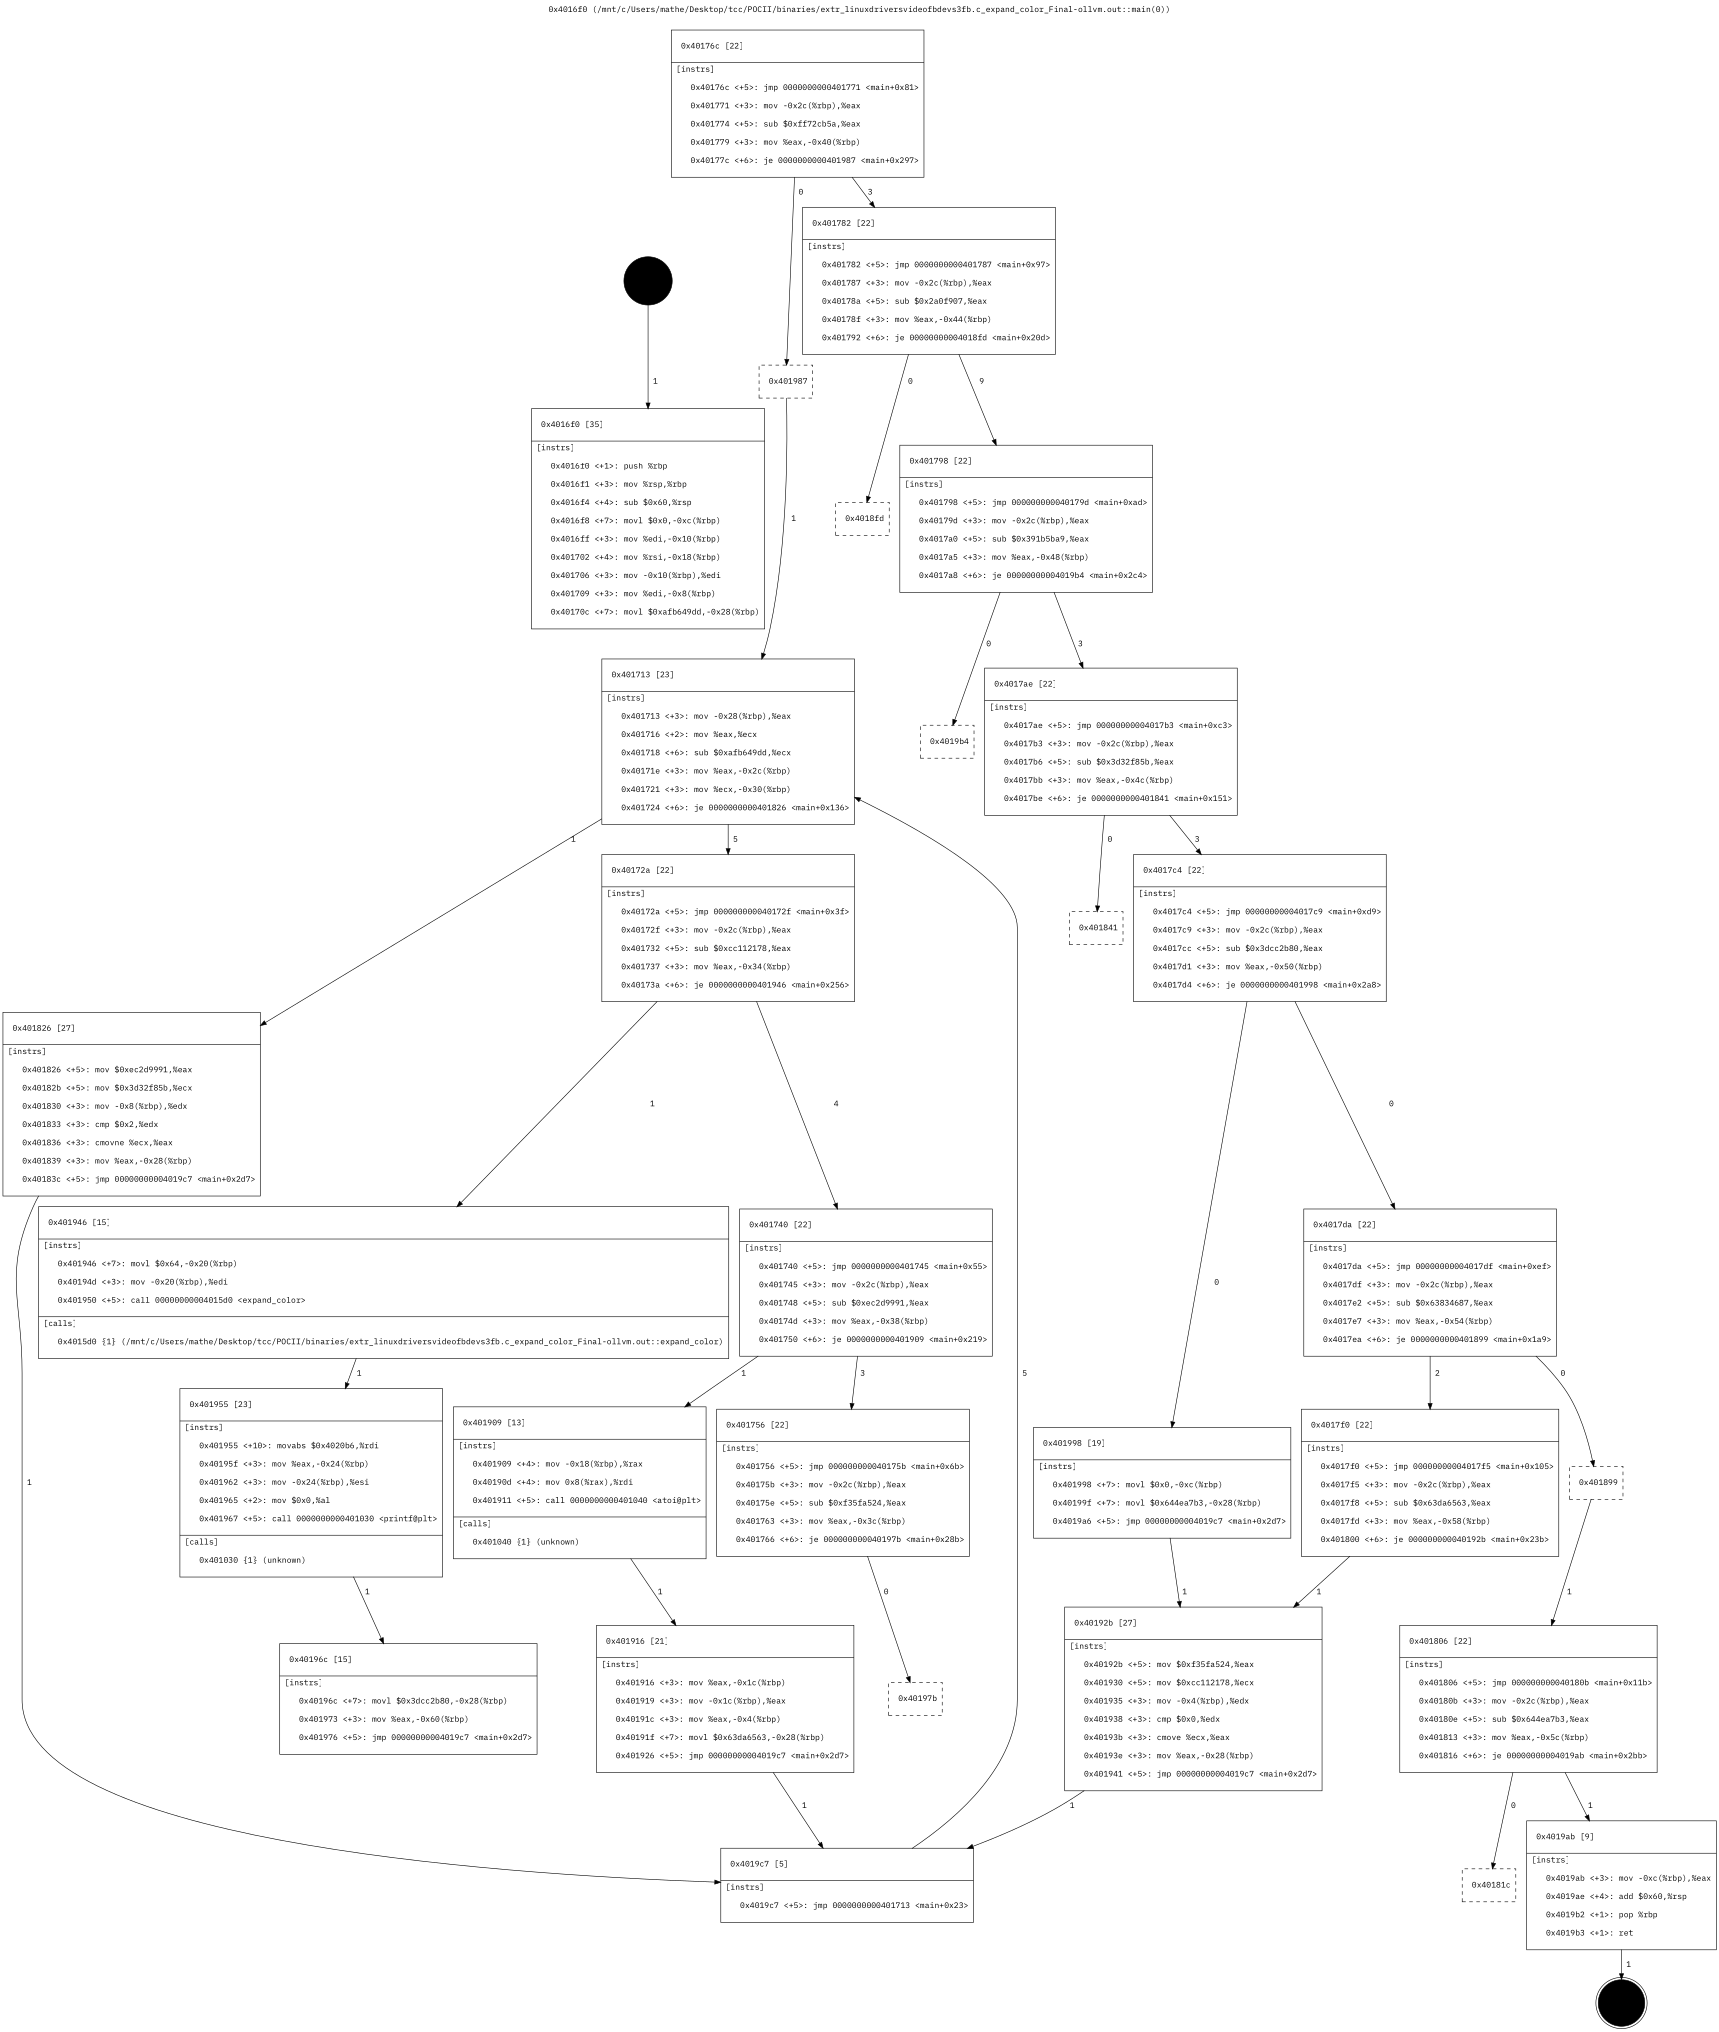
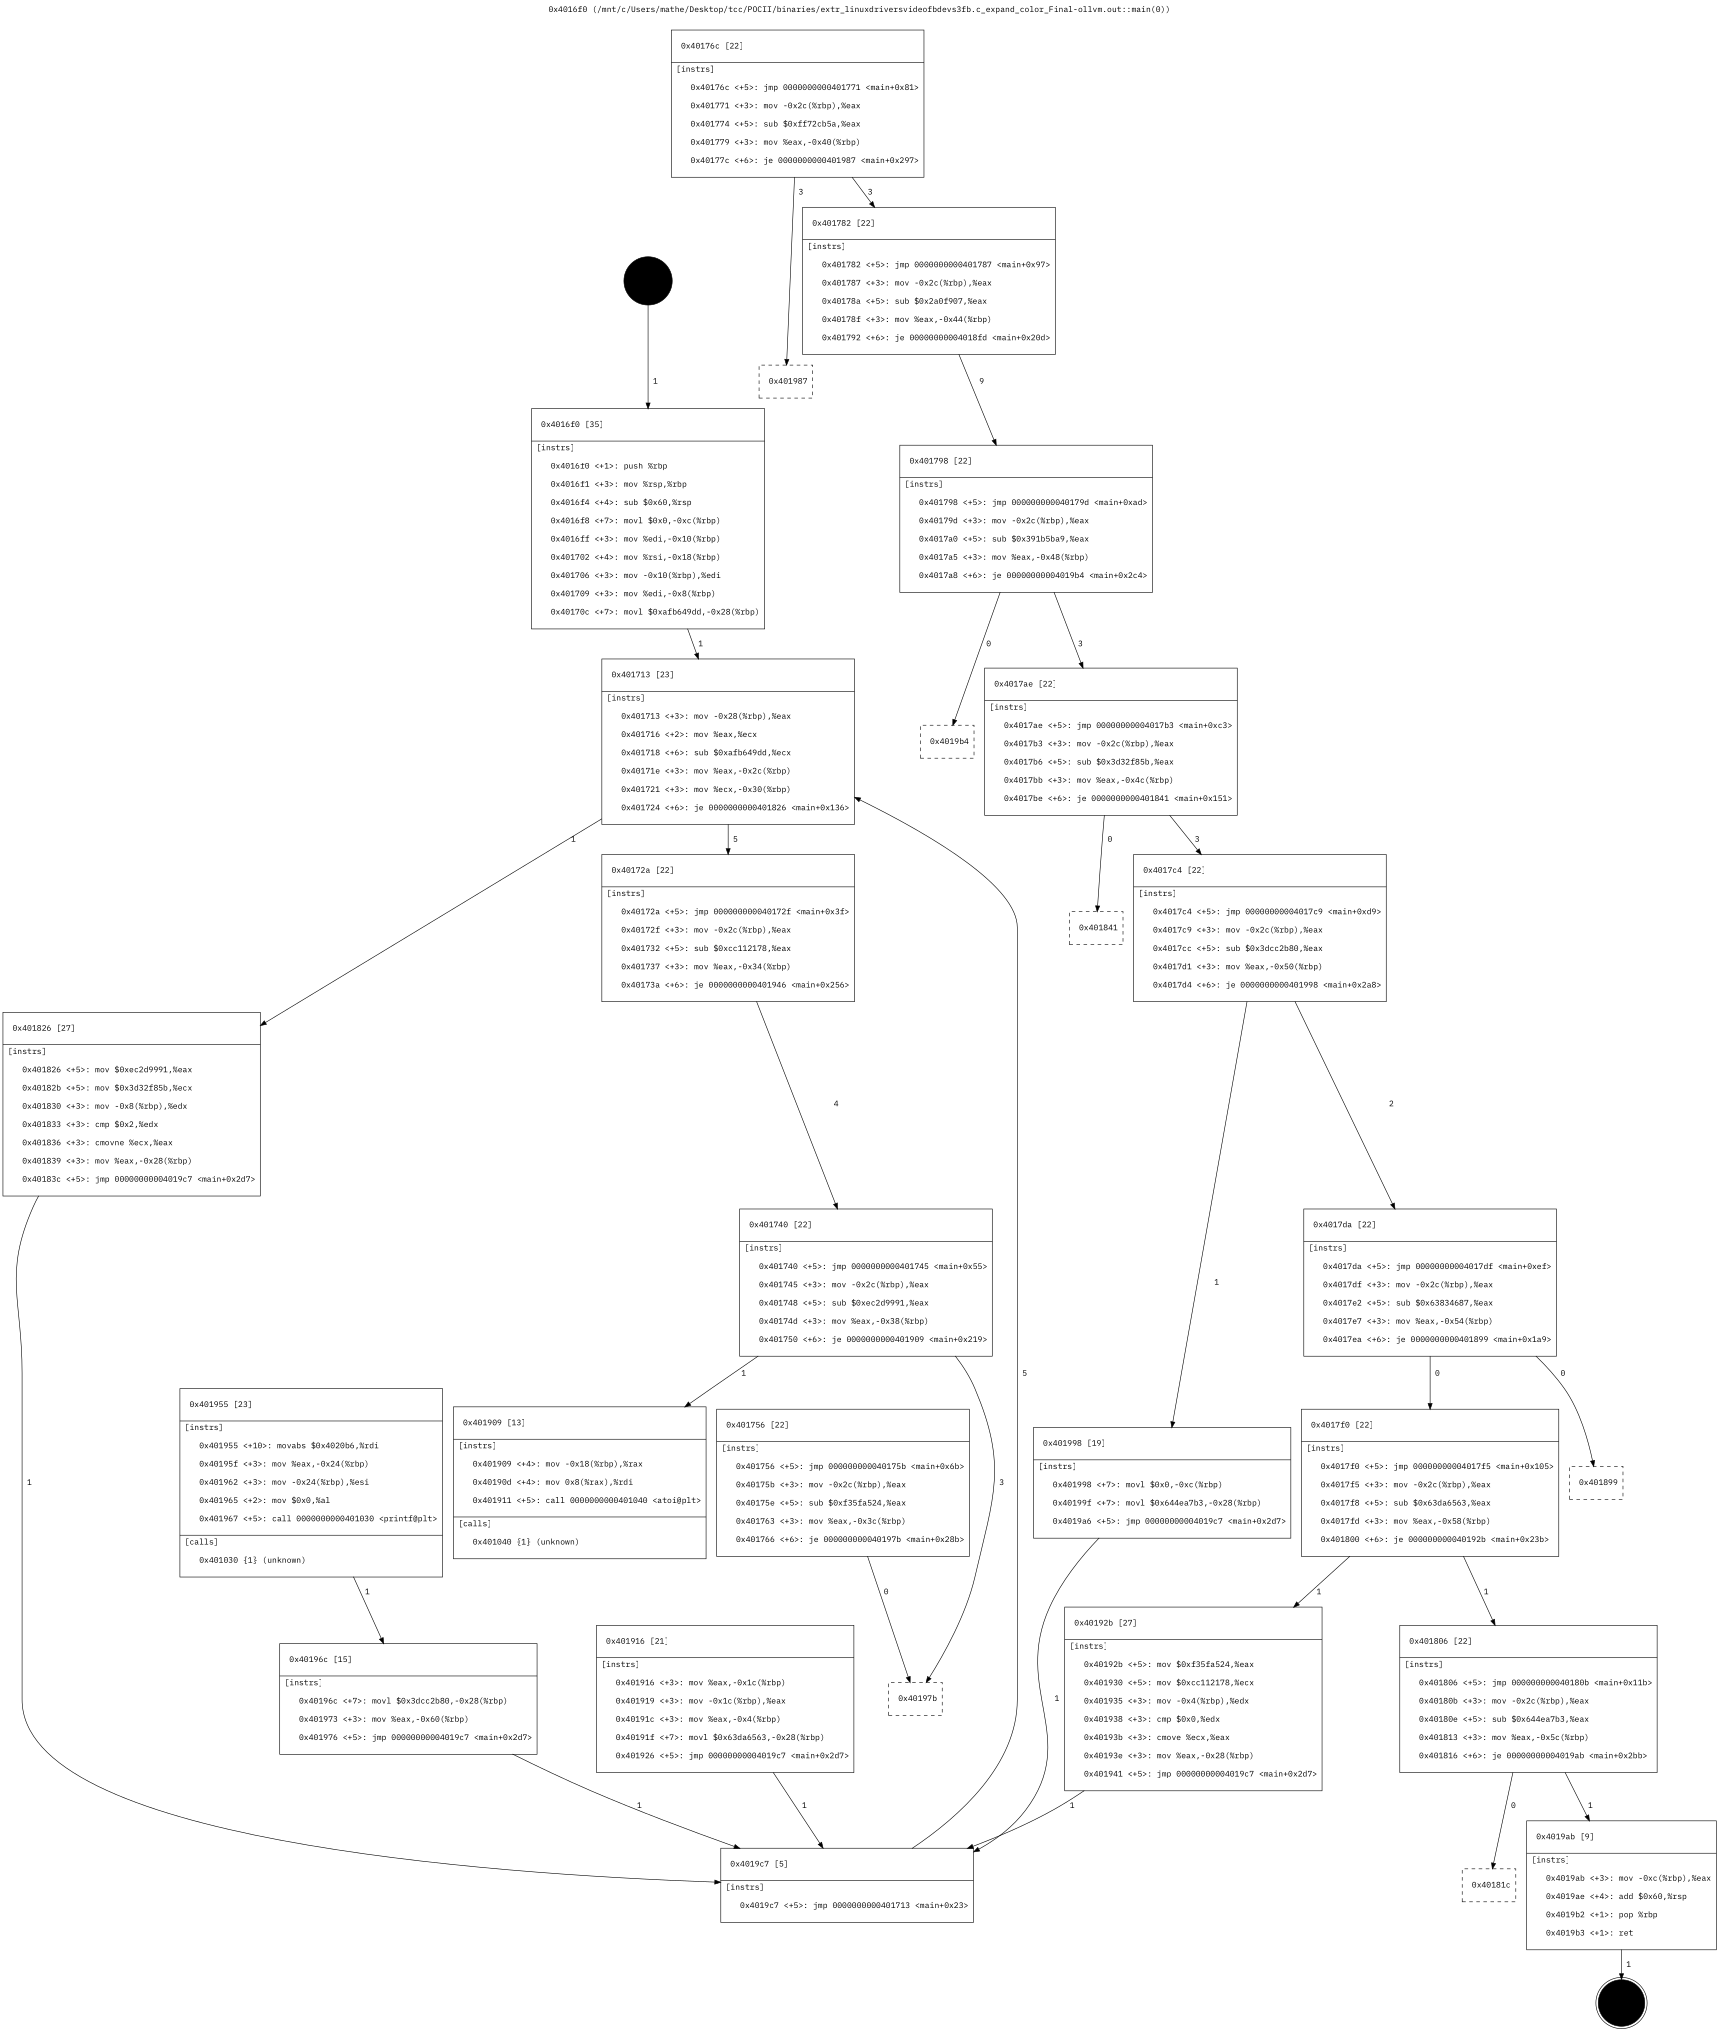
edge "0x40176c [22]" -> "0x401987": label " 0" -> " 3"
node "0x4018fd": removed
edge "0x401987" -> "0x401713 [23]": now "0x4016f0 [35]" -> "0x401713 [23]"
edge "0x4017c4 [22]" -> "0x4017da [22]": label " 0" -> " 2"
node "0x401946 [15]": removed
edge "0x4017c4 [22]" -> "0x401998 [19]": label " 0" -> " 1"
edge "0x4017da [22]" -> "0x4017f0 [22]": label " 2" -> " 0"
edge "0x401740 [22]" -> "0x401756 [22]": now "0x401740 [22]" -> "0x40197b"
edge "0x401899" -> "0x401806 [22]": now "0x4017f0 [22]" -> "0x401806 [22]"
edge "0x401998 [19]" -> "0x40192b [27]": now "0x401998 [19]" -> "0x4019c7 [5]"
edge "0x401909 [13]" -> "0x401916 [21]": removed, label "1"
edge "0x40196c [15]" -> "0x4019c7 [5]": added, label "1"
